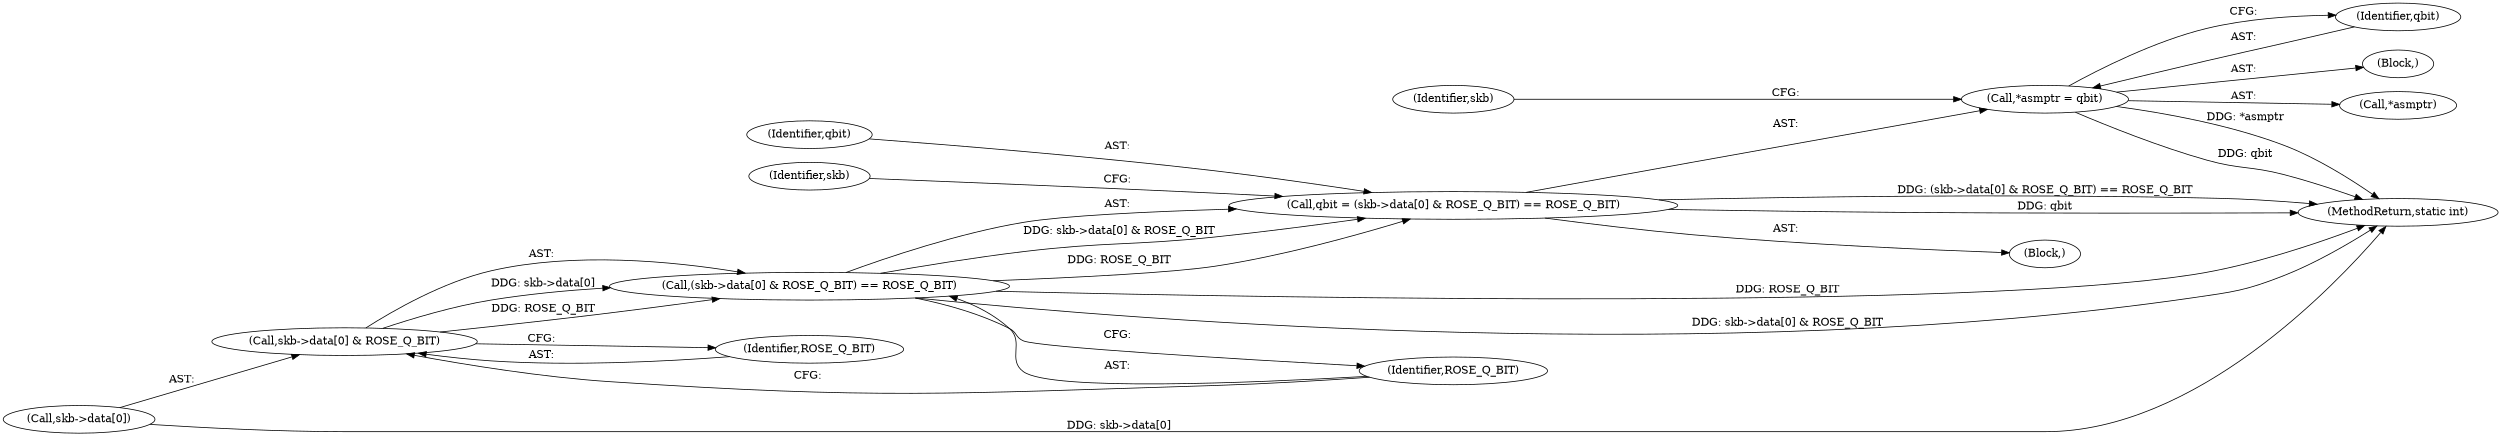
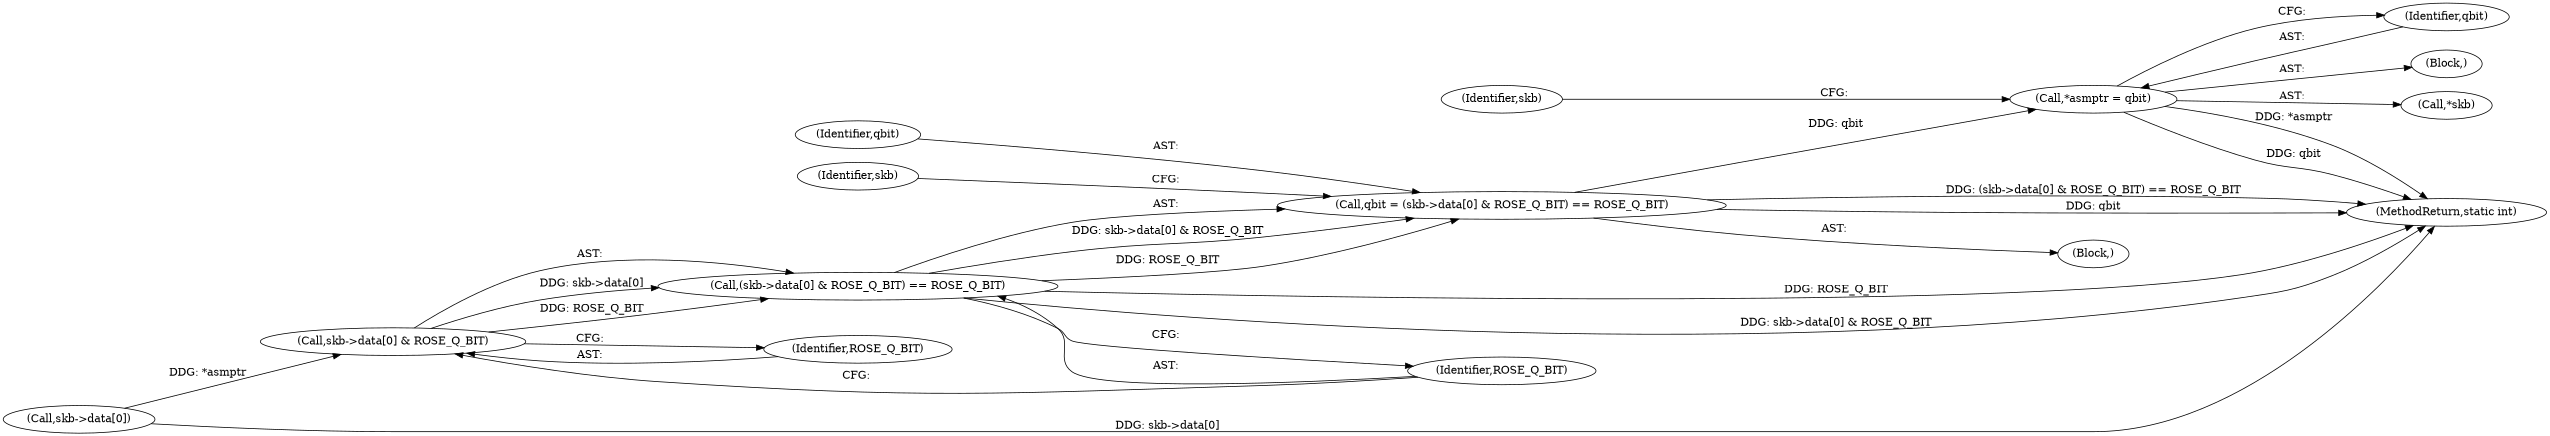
node "(Call,*asmptr)": label "(Call,*asmptr)" -> "(Call,*skb)"
edge "(Call,qbit = (skb->data[0] & ROSE_Q_BIT) == ROSE_Q_BIT)" -> "(Call,*asmptr = qbit)": label "AST: " -> "DDG: qbit"
edge "(Call,skb->data[0])" -> "(Call,skb->data[0] & ROSE_Q_BIT)": label "AST: " -> "DDG: *asmptr"
